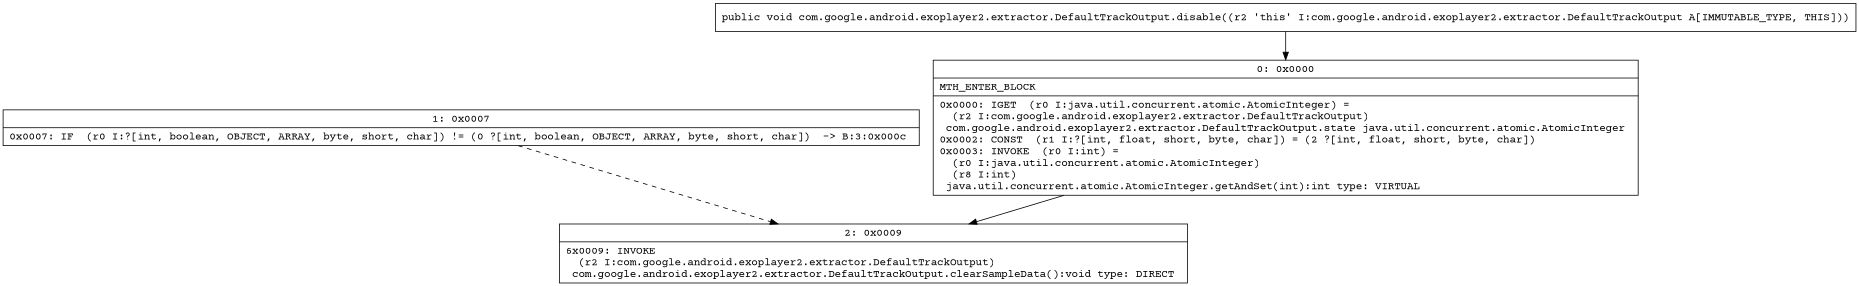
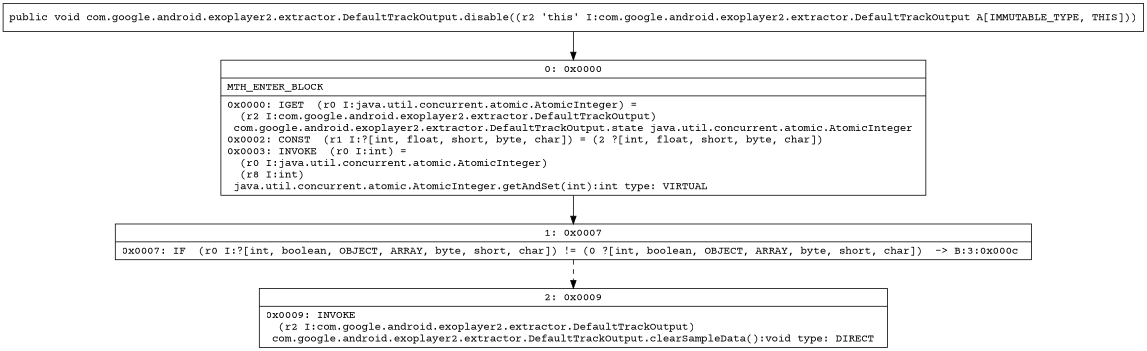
edge "0: 0x0000" -> "2: 0x0009": now "0: 0x0000" -> "1: 0x0007"
node "2: 0x0009": text "6x0009: INVOKE" -> "0x0009: INVOKE"
